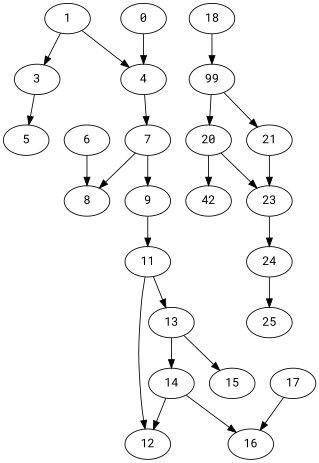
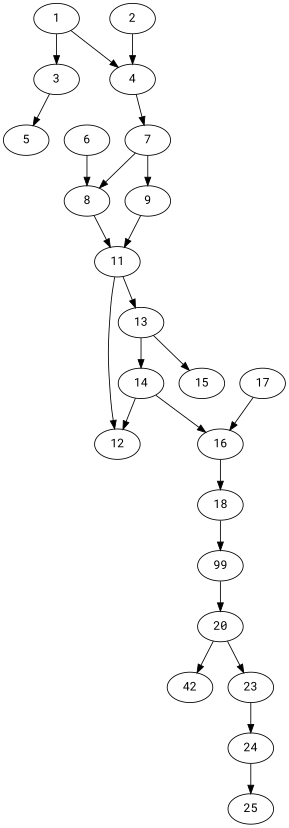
node "0": label "0" -> "2"
node "21": removed
edge "8" -> "11": added
edge "16" -> "18": added
